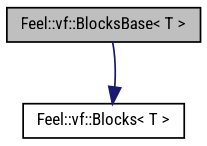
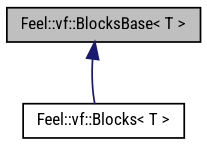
edge "Feel::vf::BlocksBase< T >" -> "Feel::vf::Blocks< T >": reversed
